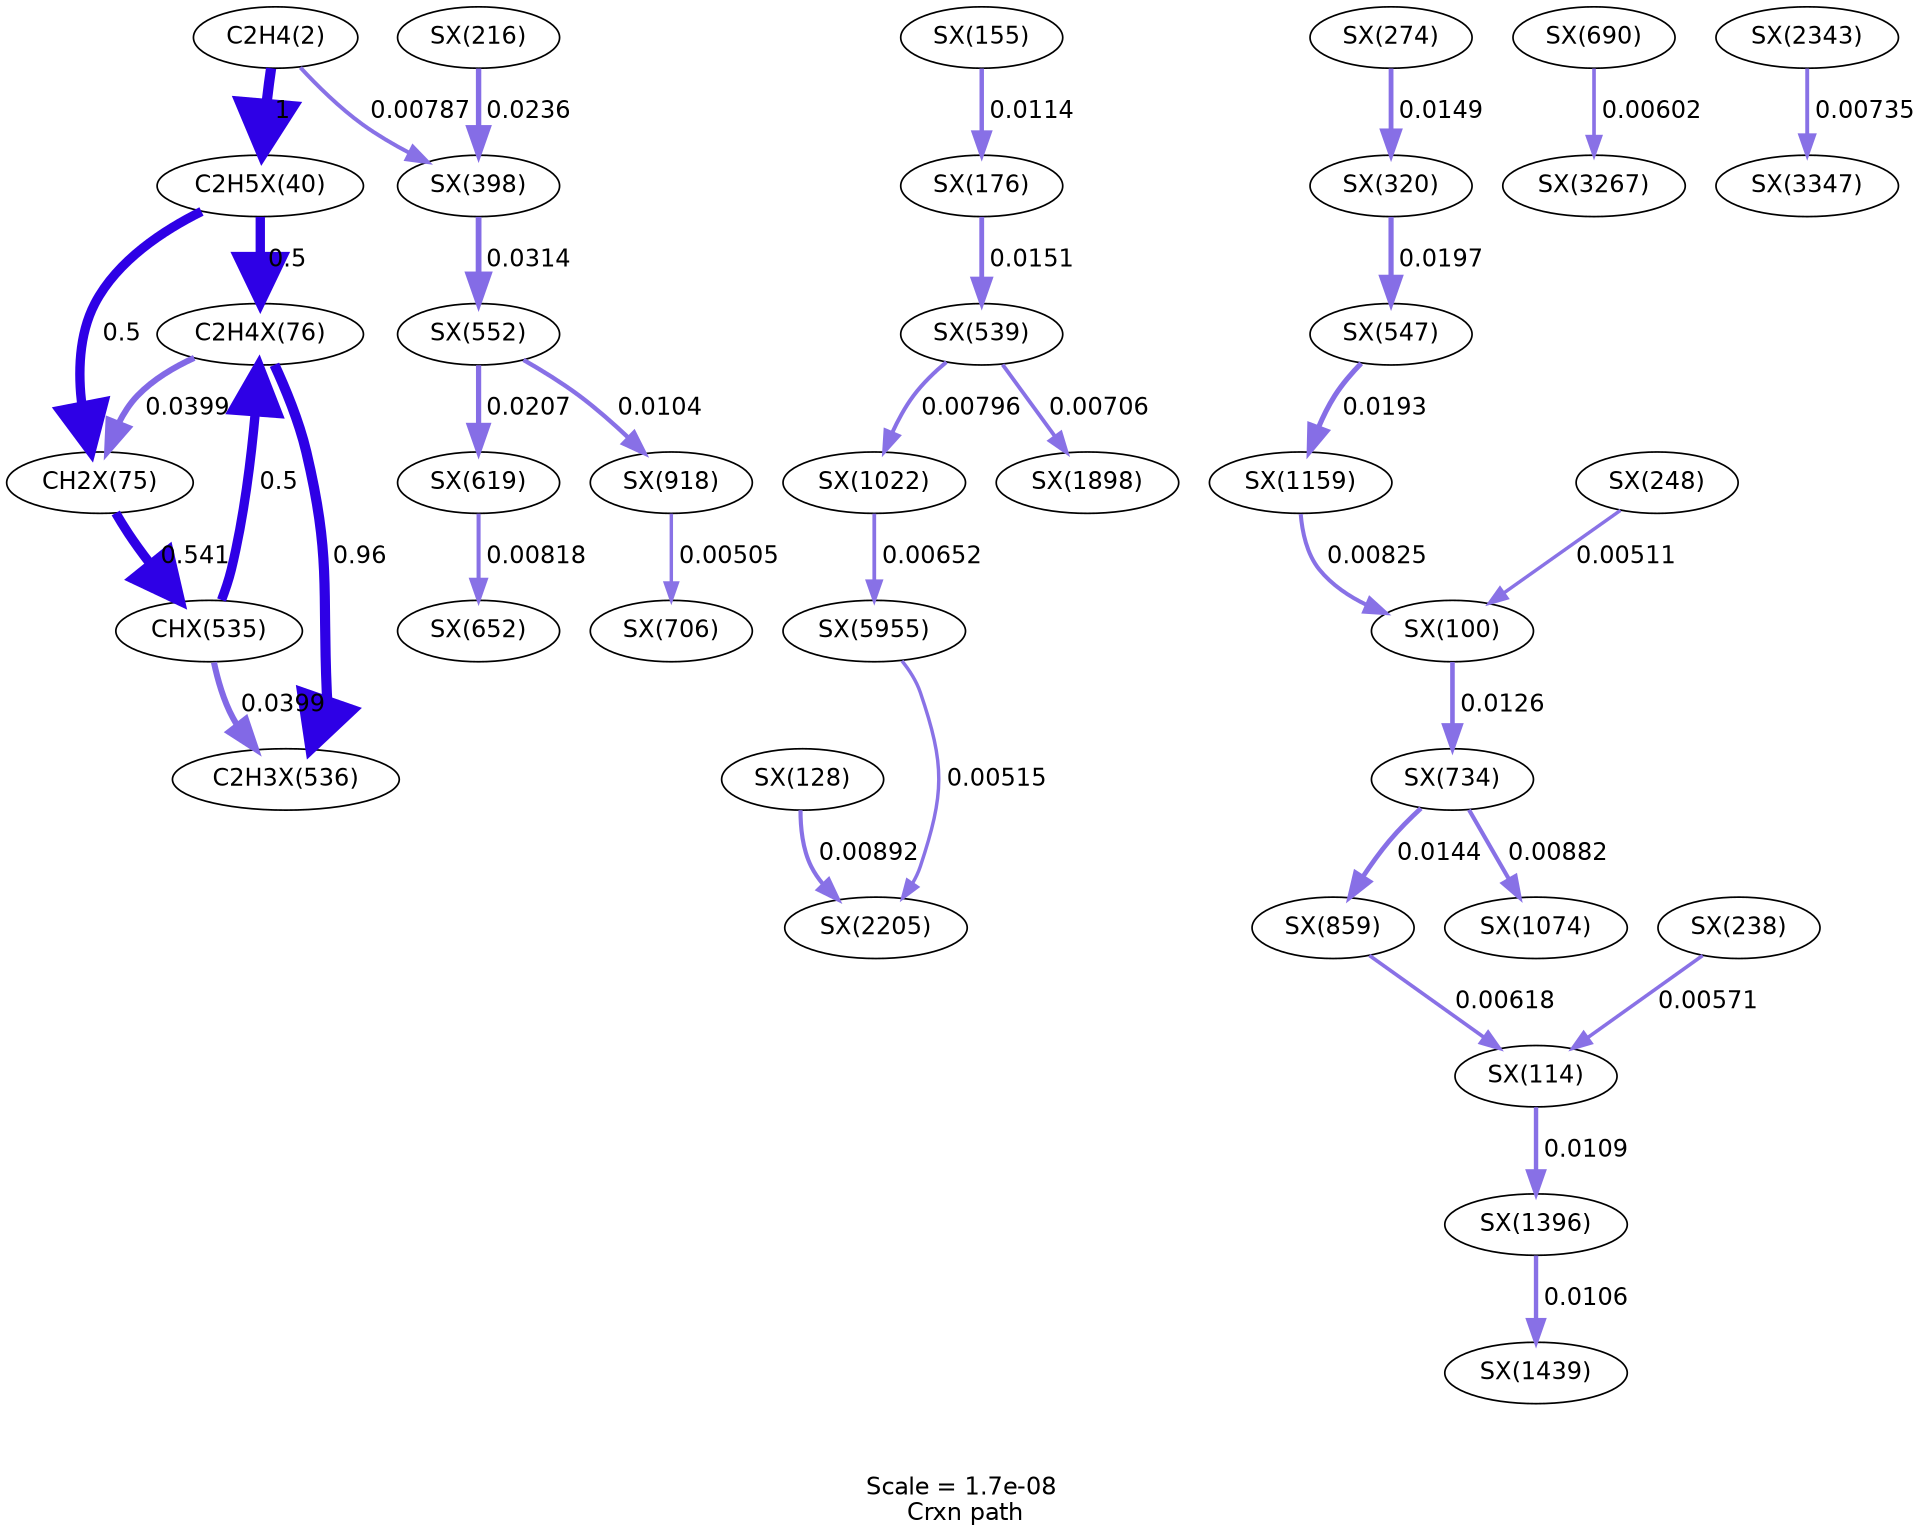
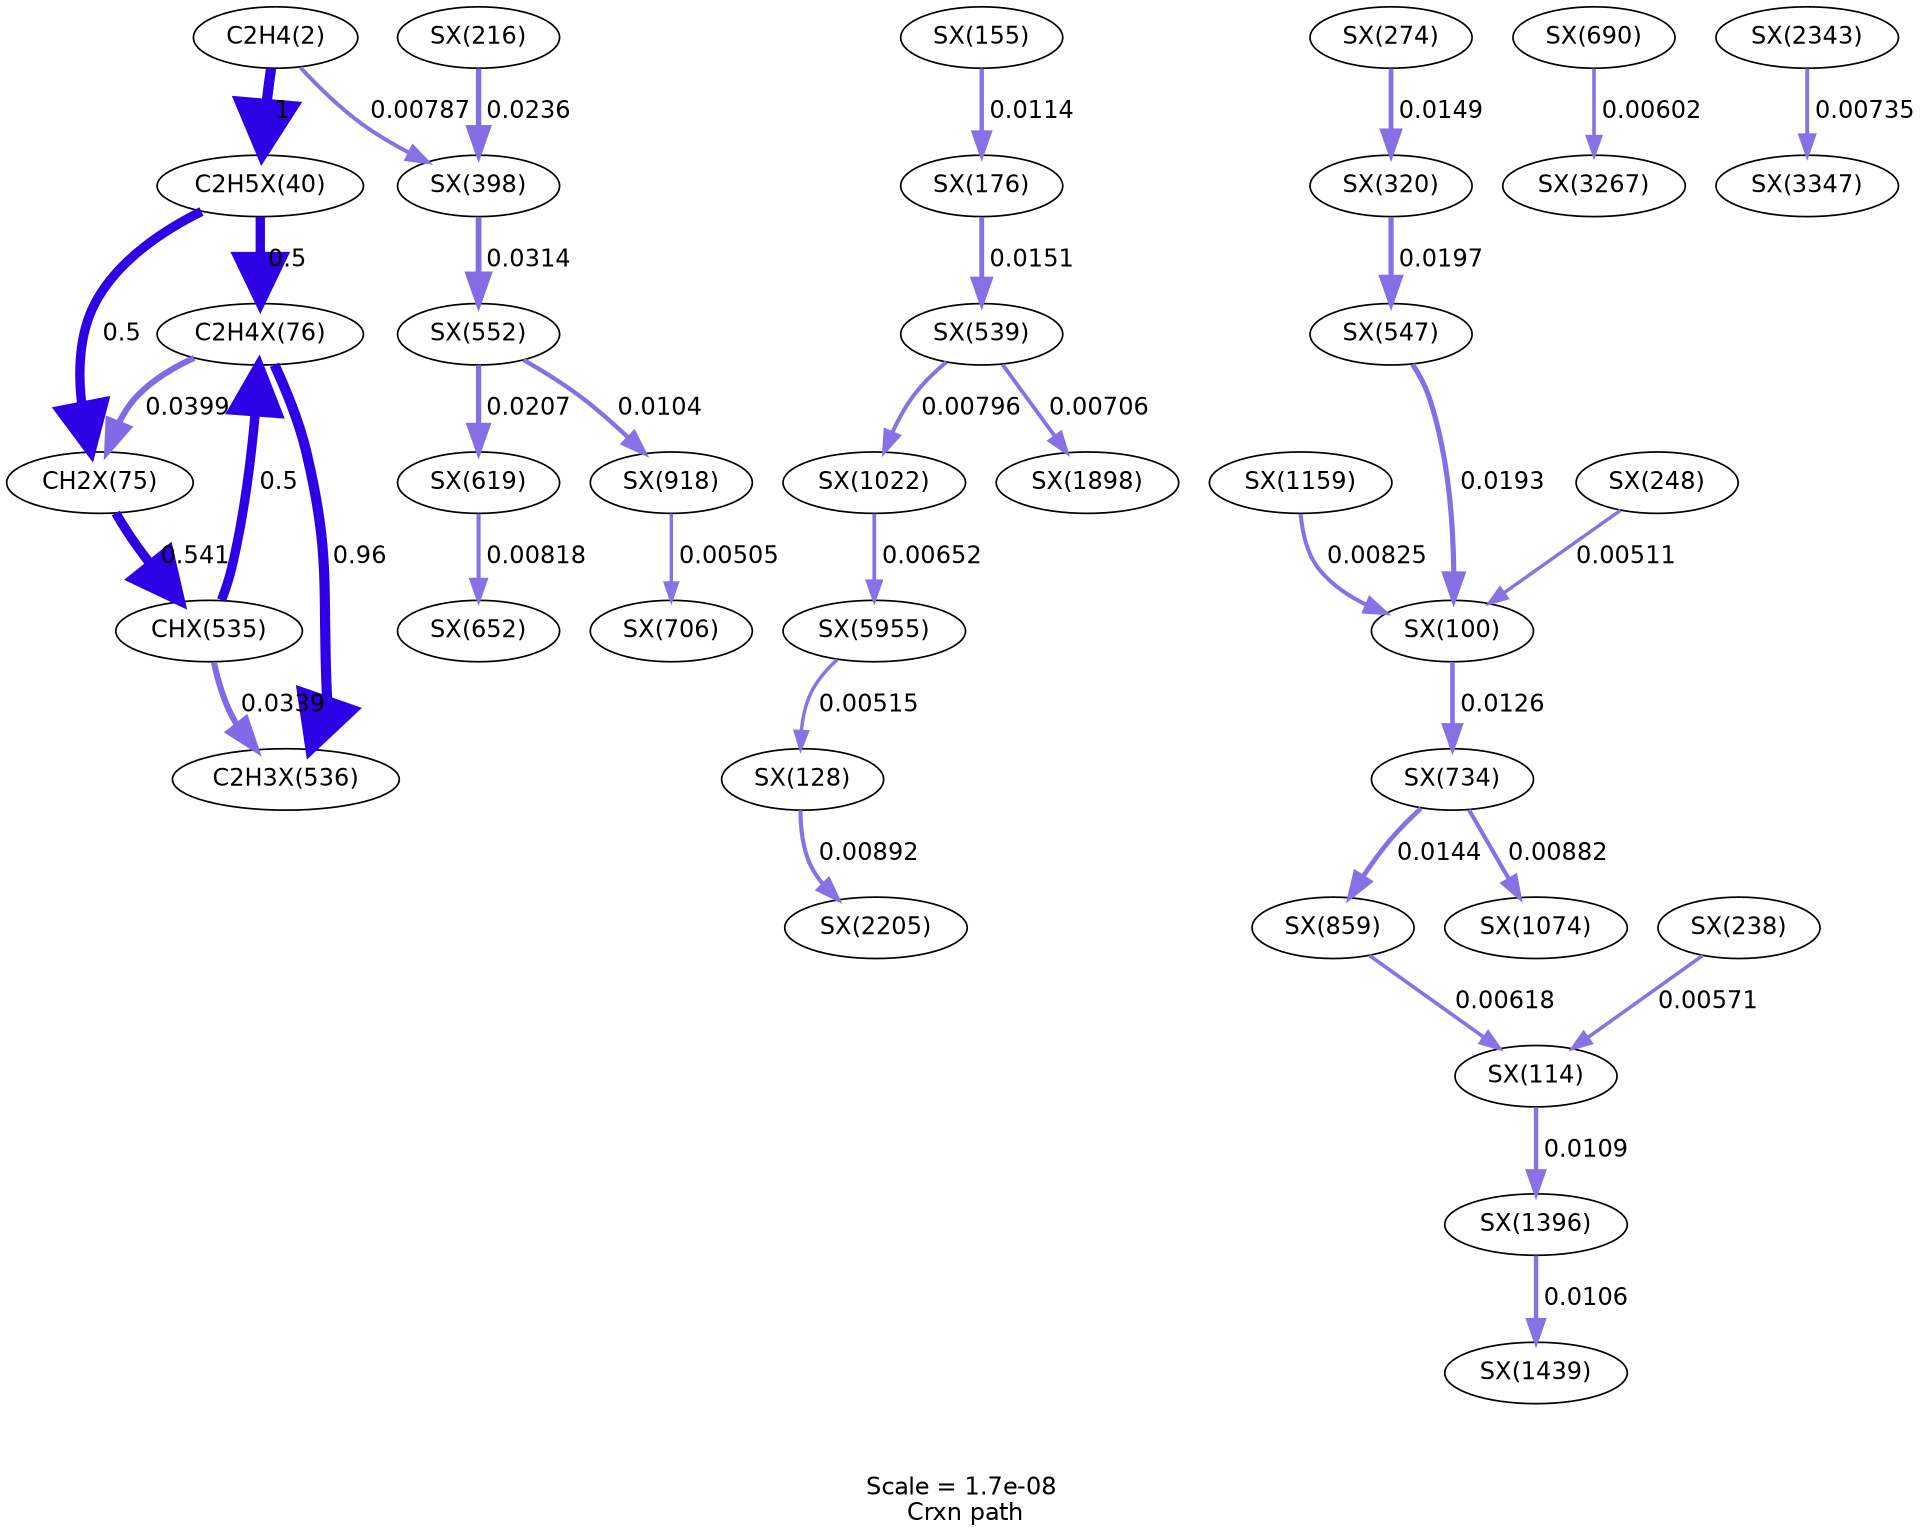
edge "SX(547)" -> "SX(1159)": now "SX(547)" -> "SX(100)"
edge "CHX(535)" -> "C2H3X(536)": label " 0.0399" -> " 0.0339"
edge "SX(5955)" -> "SX(2205)": now "SX(5955)" -> "SX(128)"
